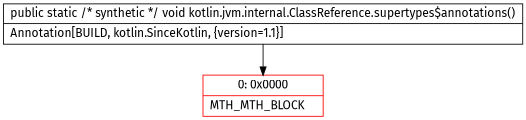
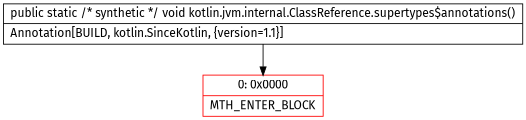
node "0: 0x0000": text "MTH_MTH_BLOCK" -> "MTH_ENTER_BLOCK"
